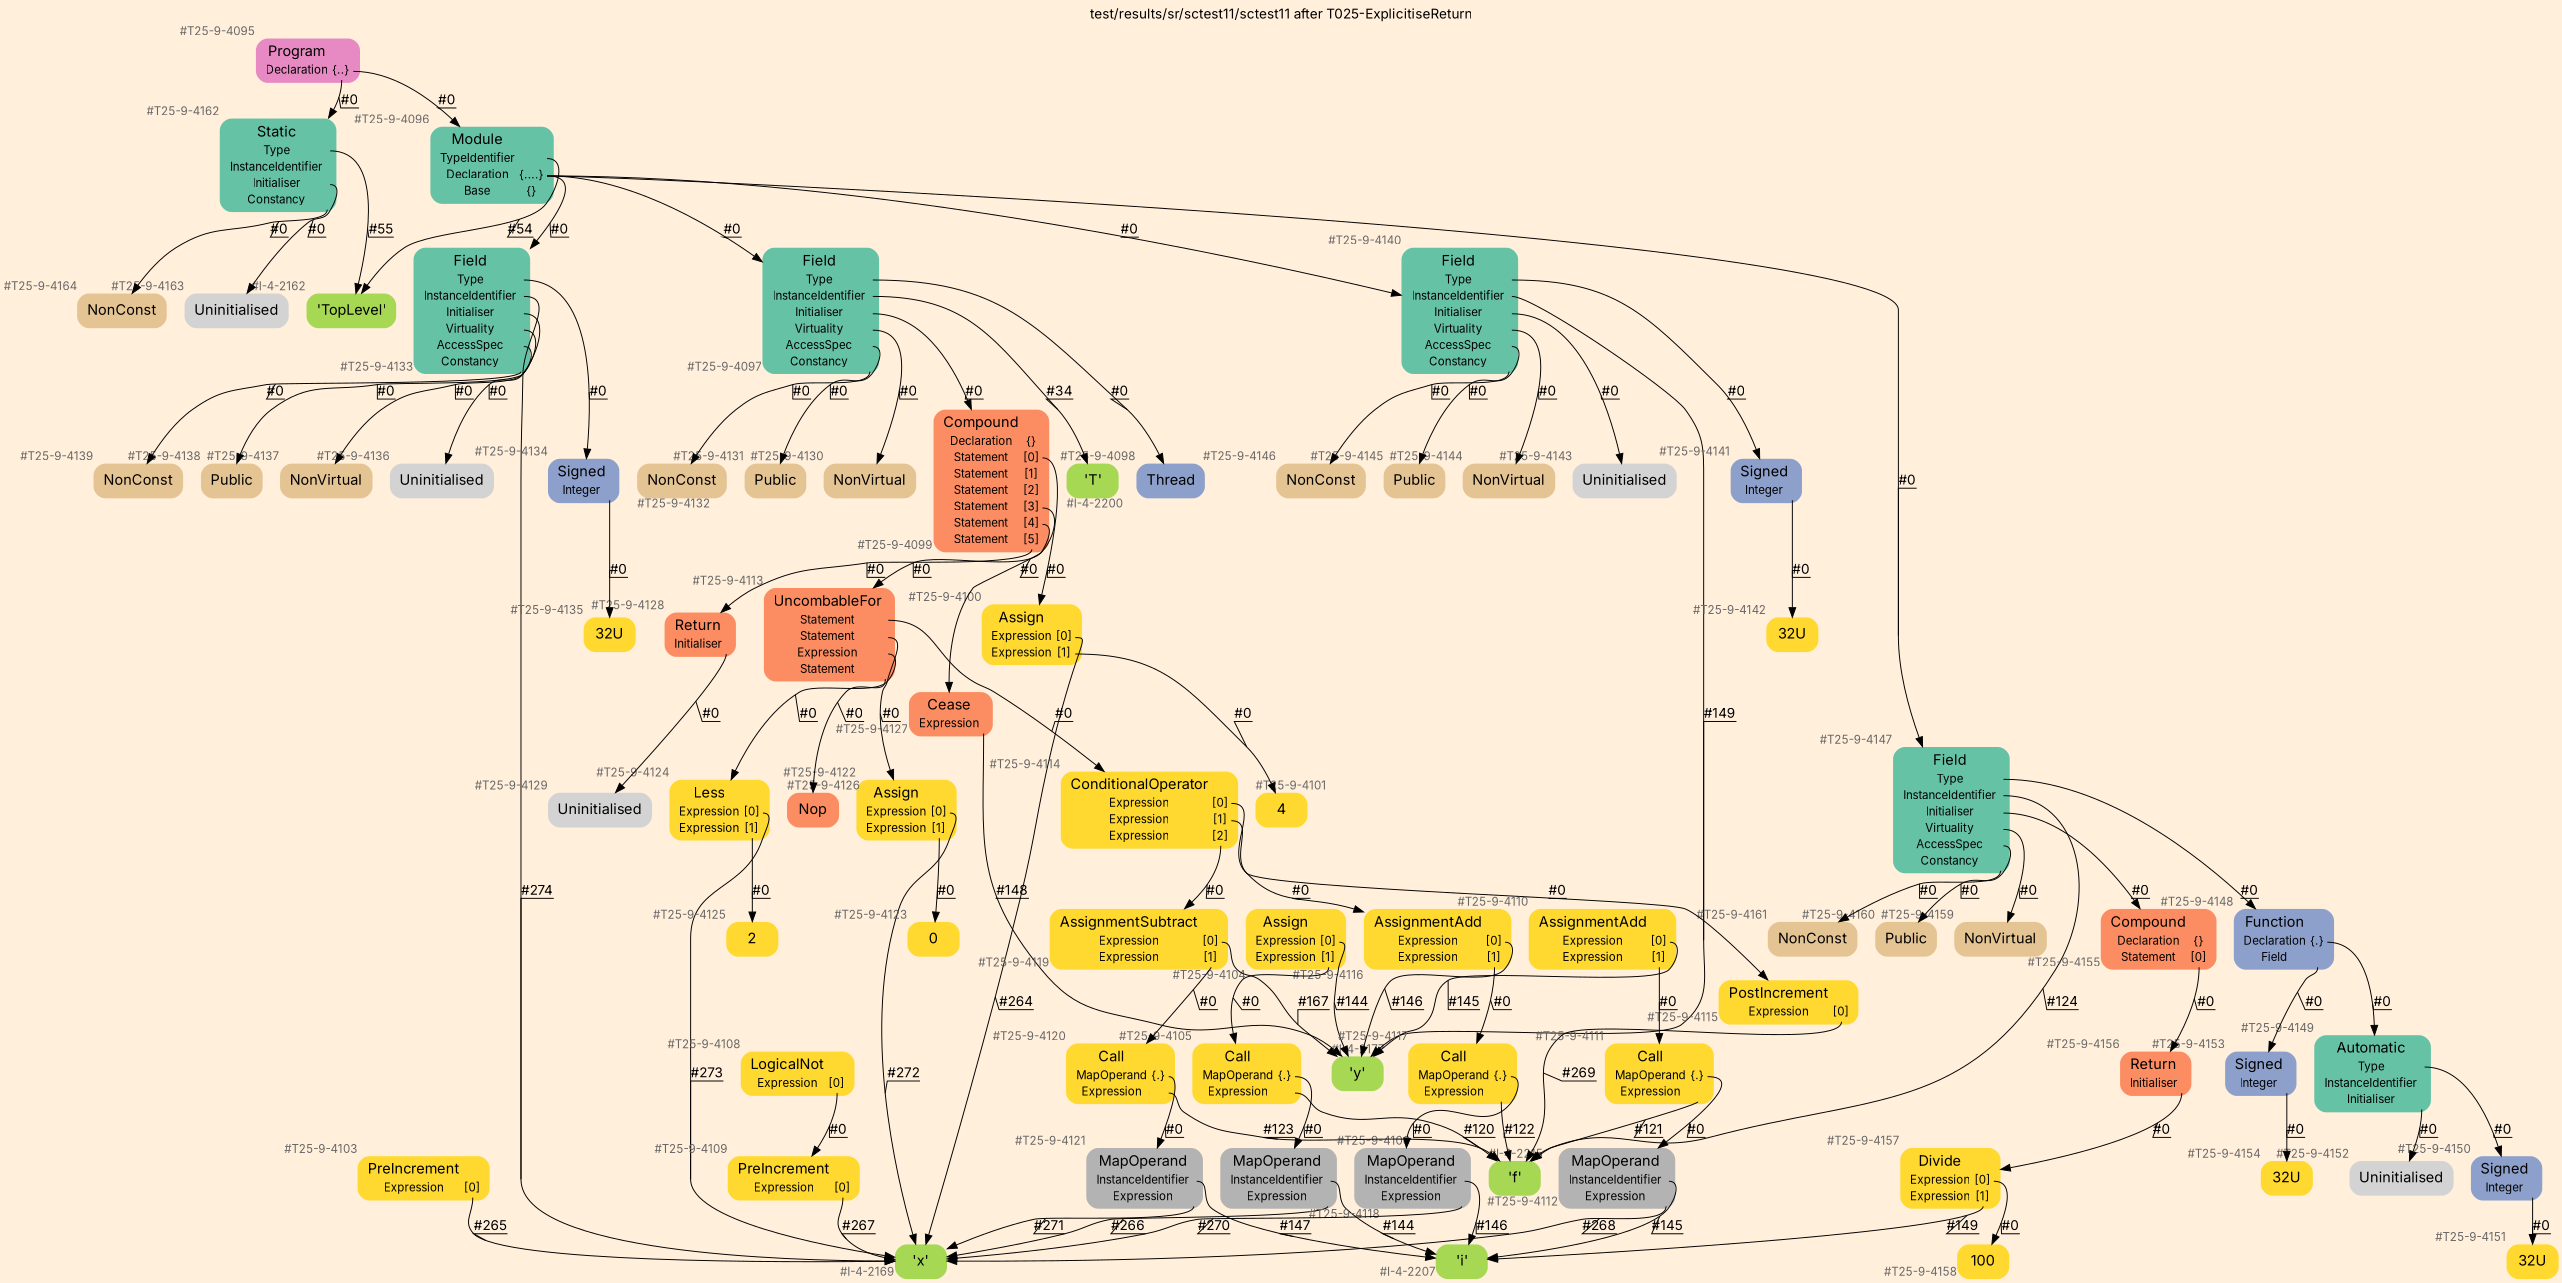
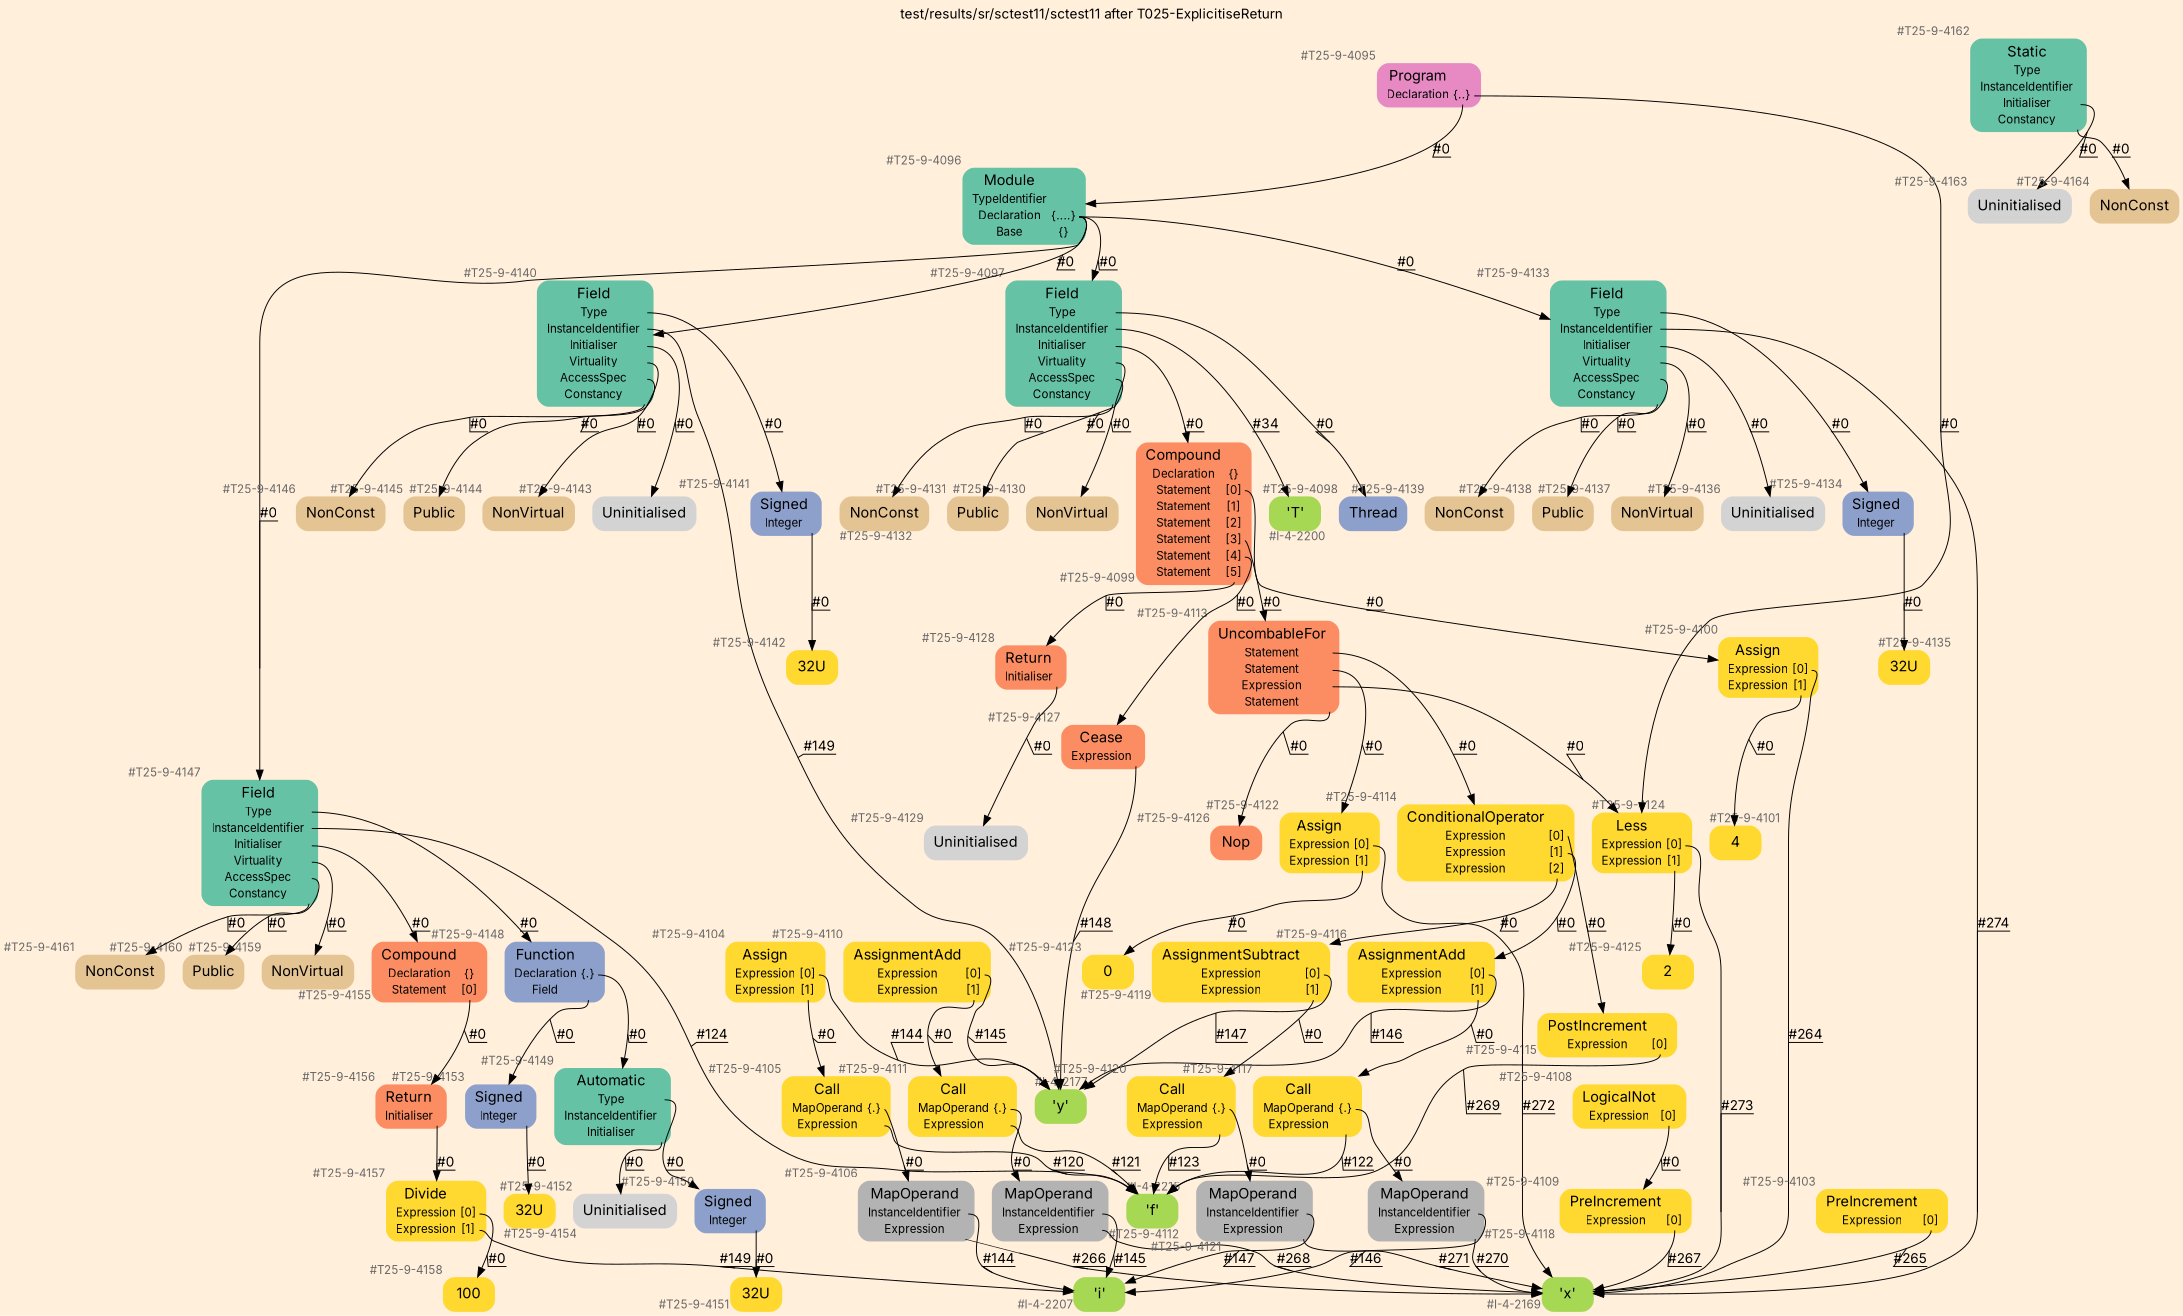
edge "Program" -> "Static": now "Program" -> "Less"
node "'TopLevel'": removed
edge "AssignmentSubtract" -> "'y'": label "#167" -> "#147"
